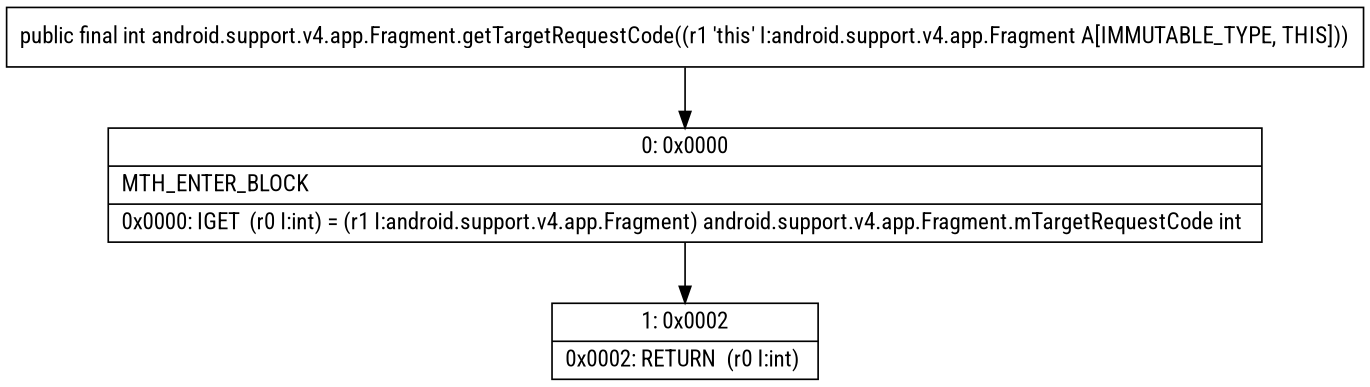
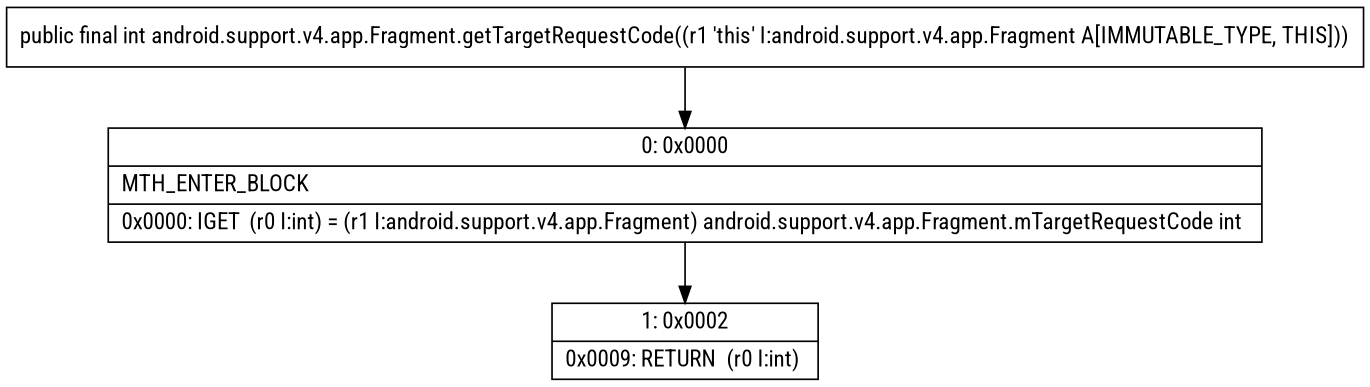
node "1: 0x0002": text "0x0002: RETURN  (r0 I:int)" -> "0x0009: RETURN  (r0 I:int)"
